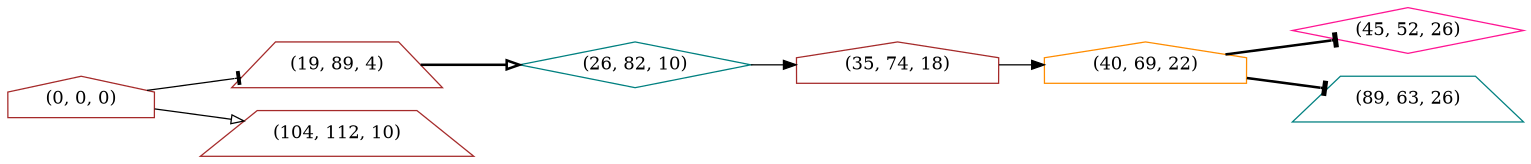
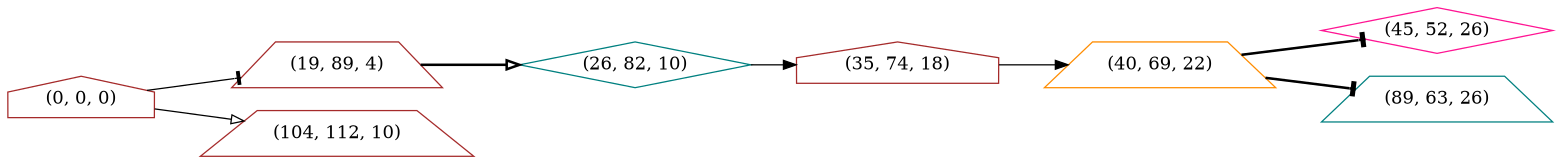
node "(40, 69, 22)": shape house -> trapezium
